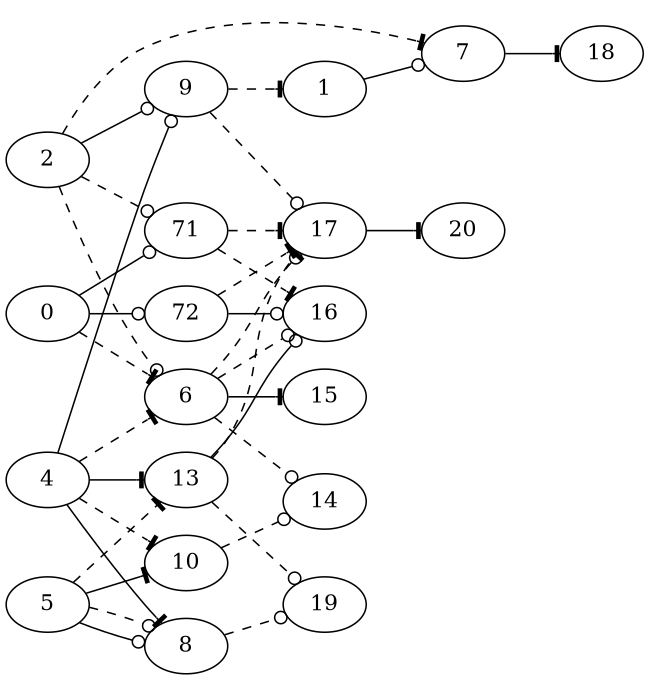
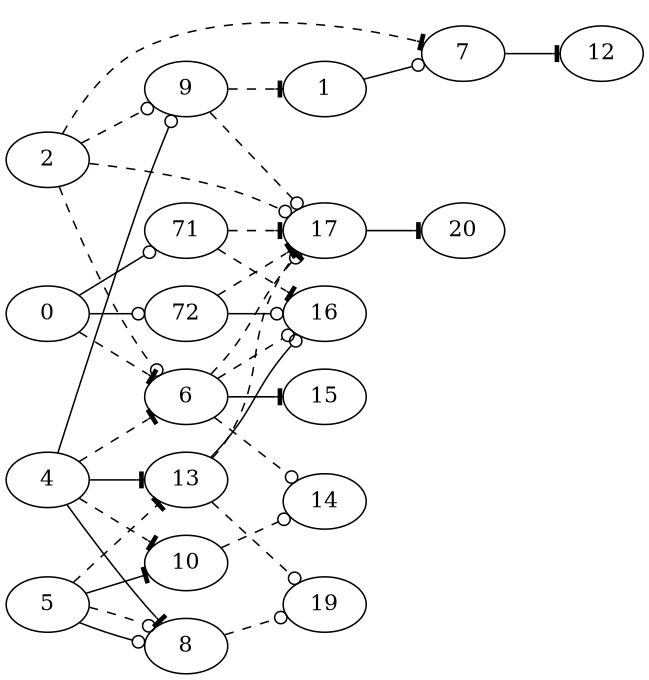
node "18": label "18" -> "12"
edge "2" -> "9": style solid -> dashed
edge "2" -> "71": now "2" -> "17"
